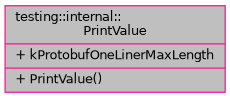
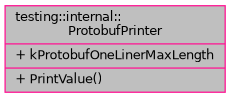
node "testing::internal::": text "PrintValue" -> "ProtobufPrinter"
